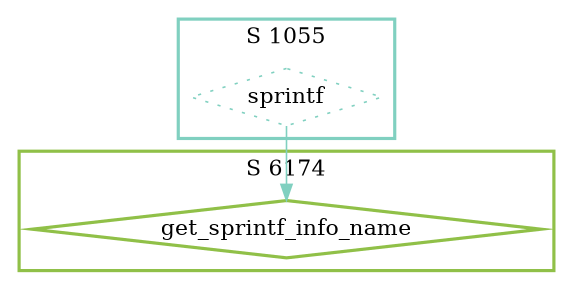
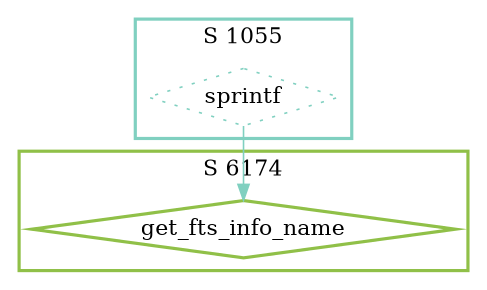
node "get_sprintf_info_name": label "get_sprintf_info_name" -> "get_fts_info_name"
